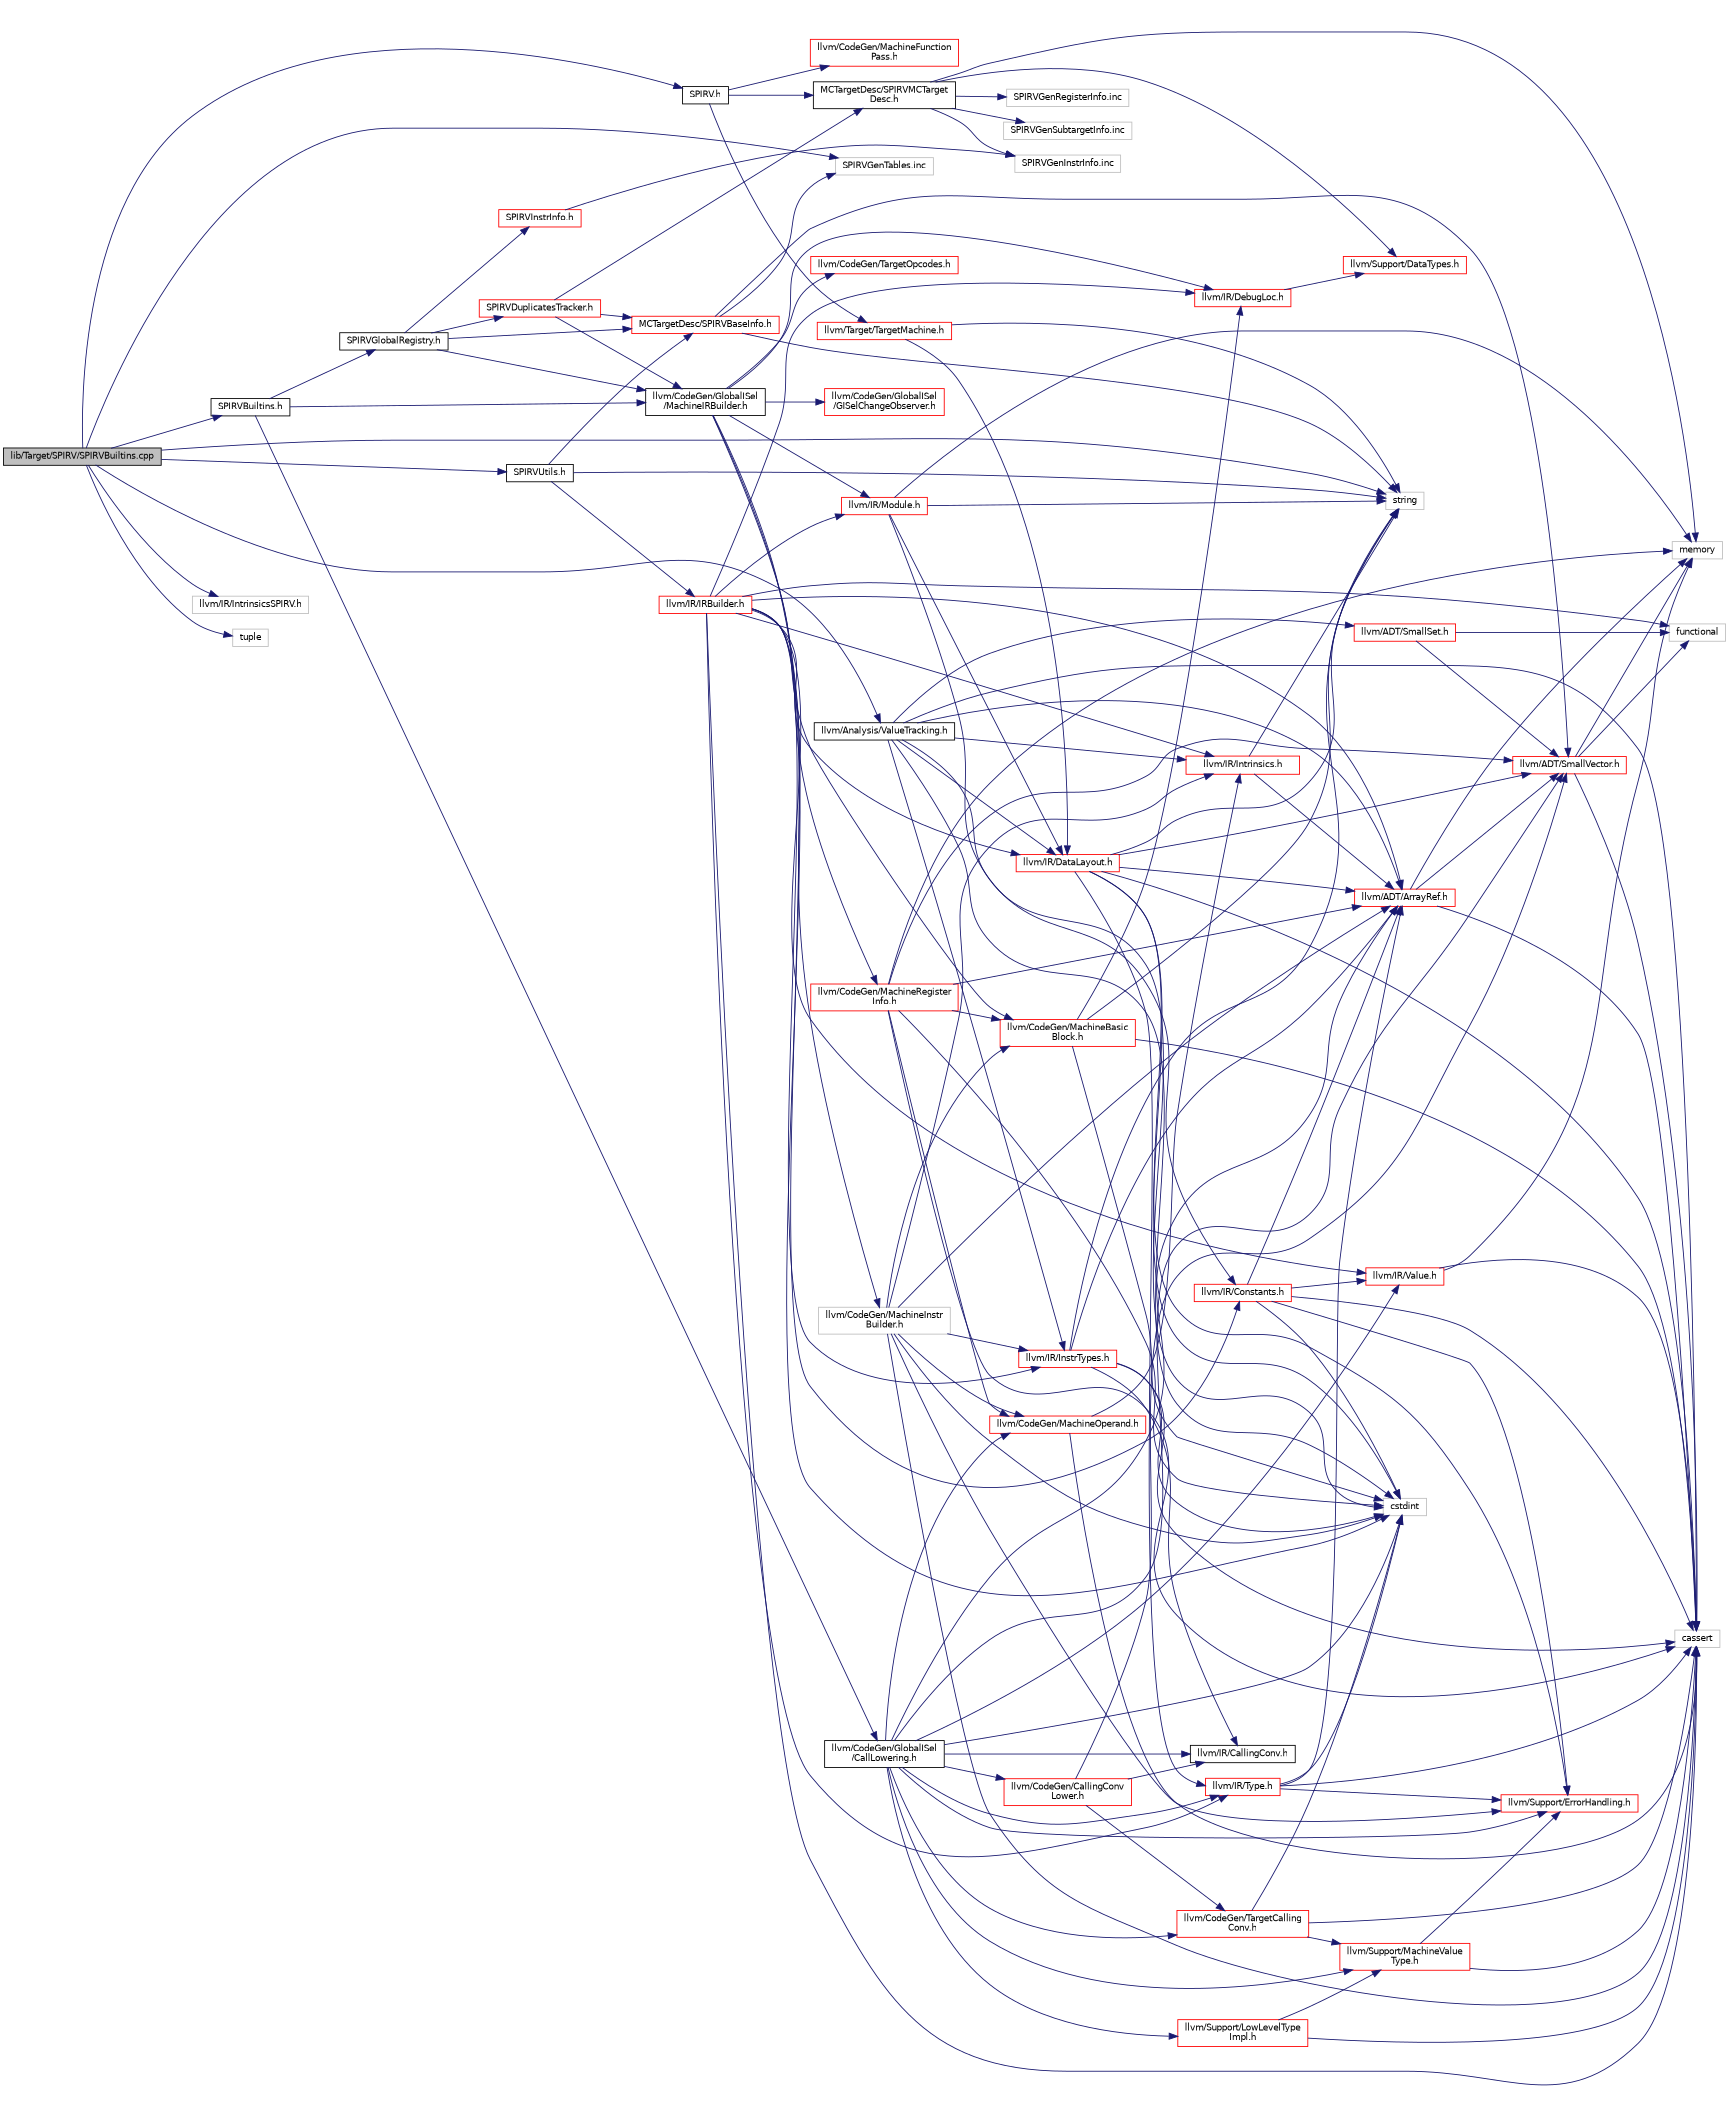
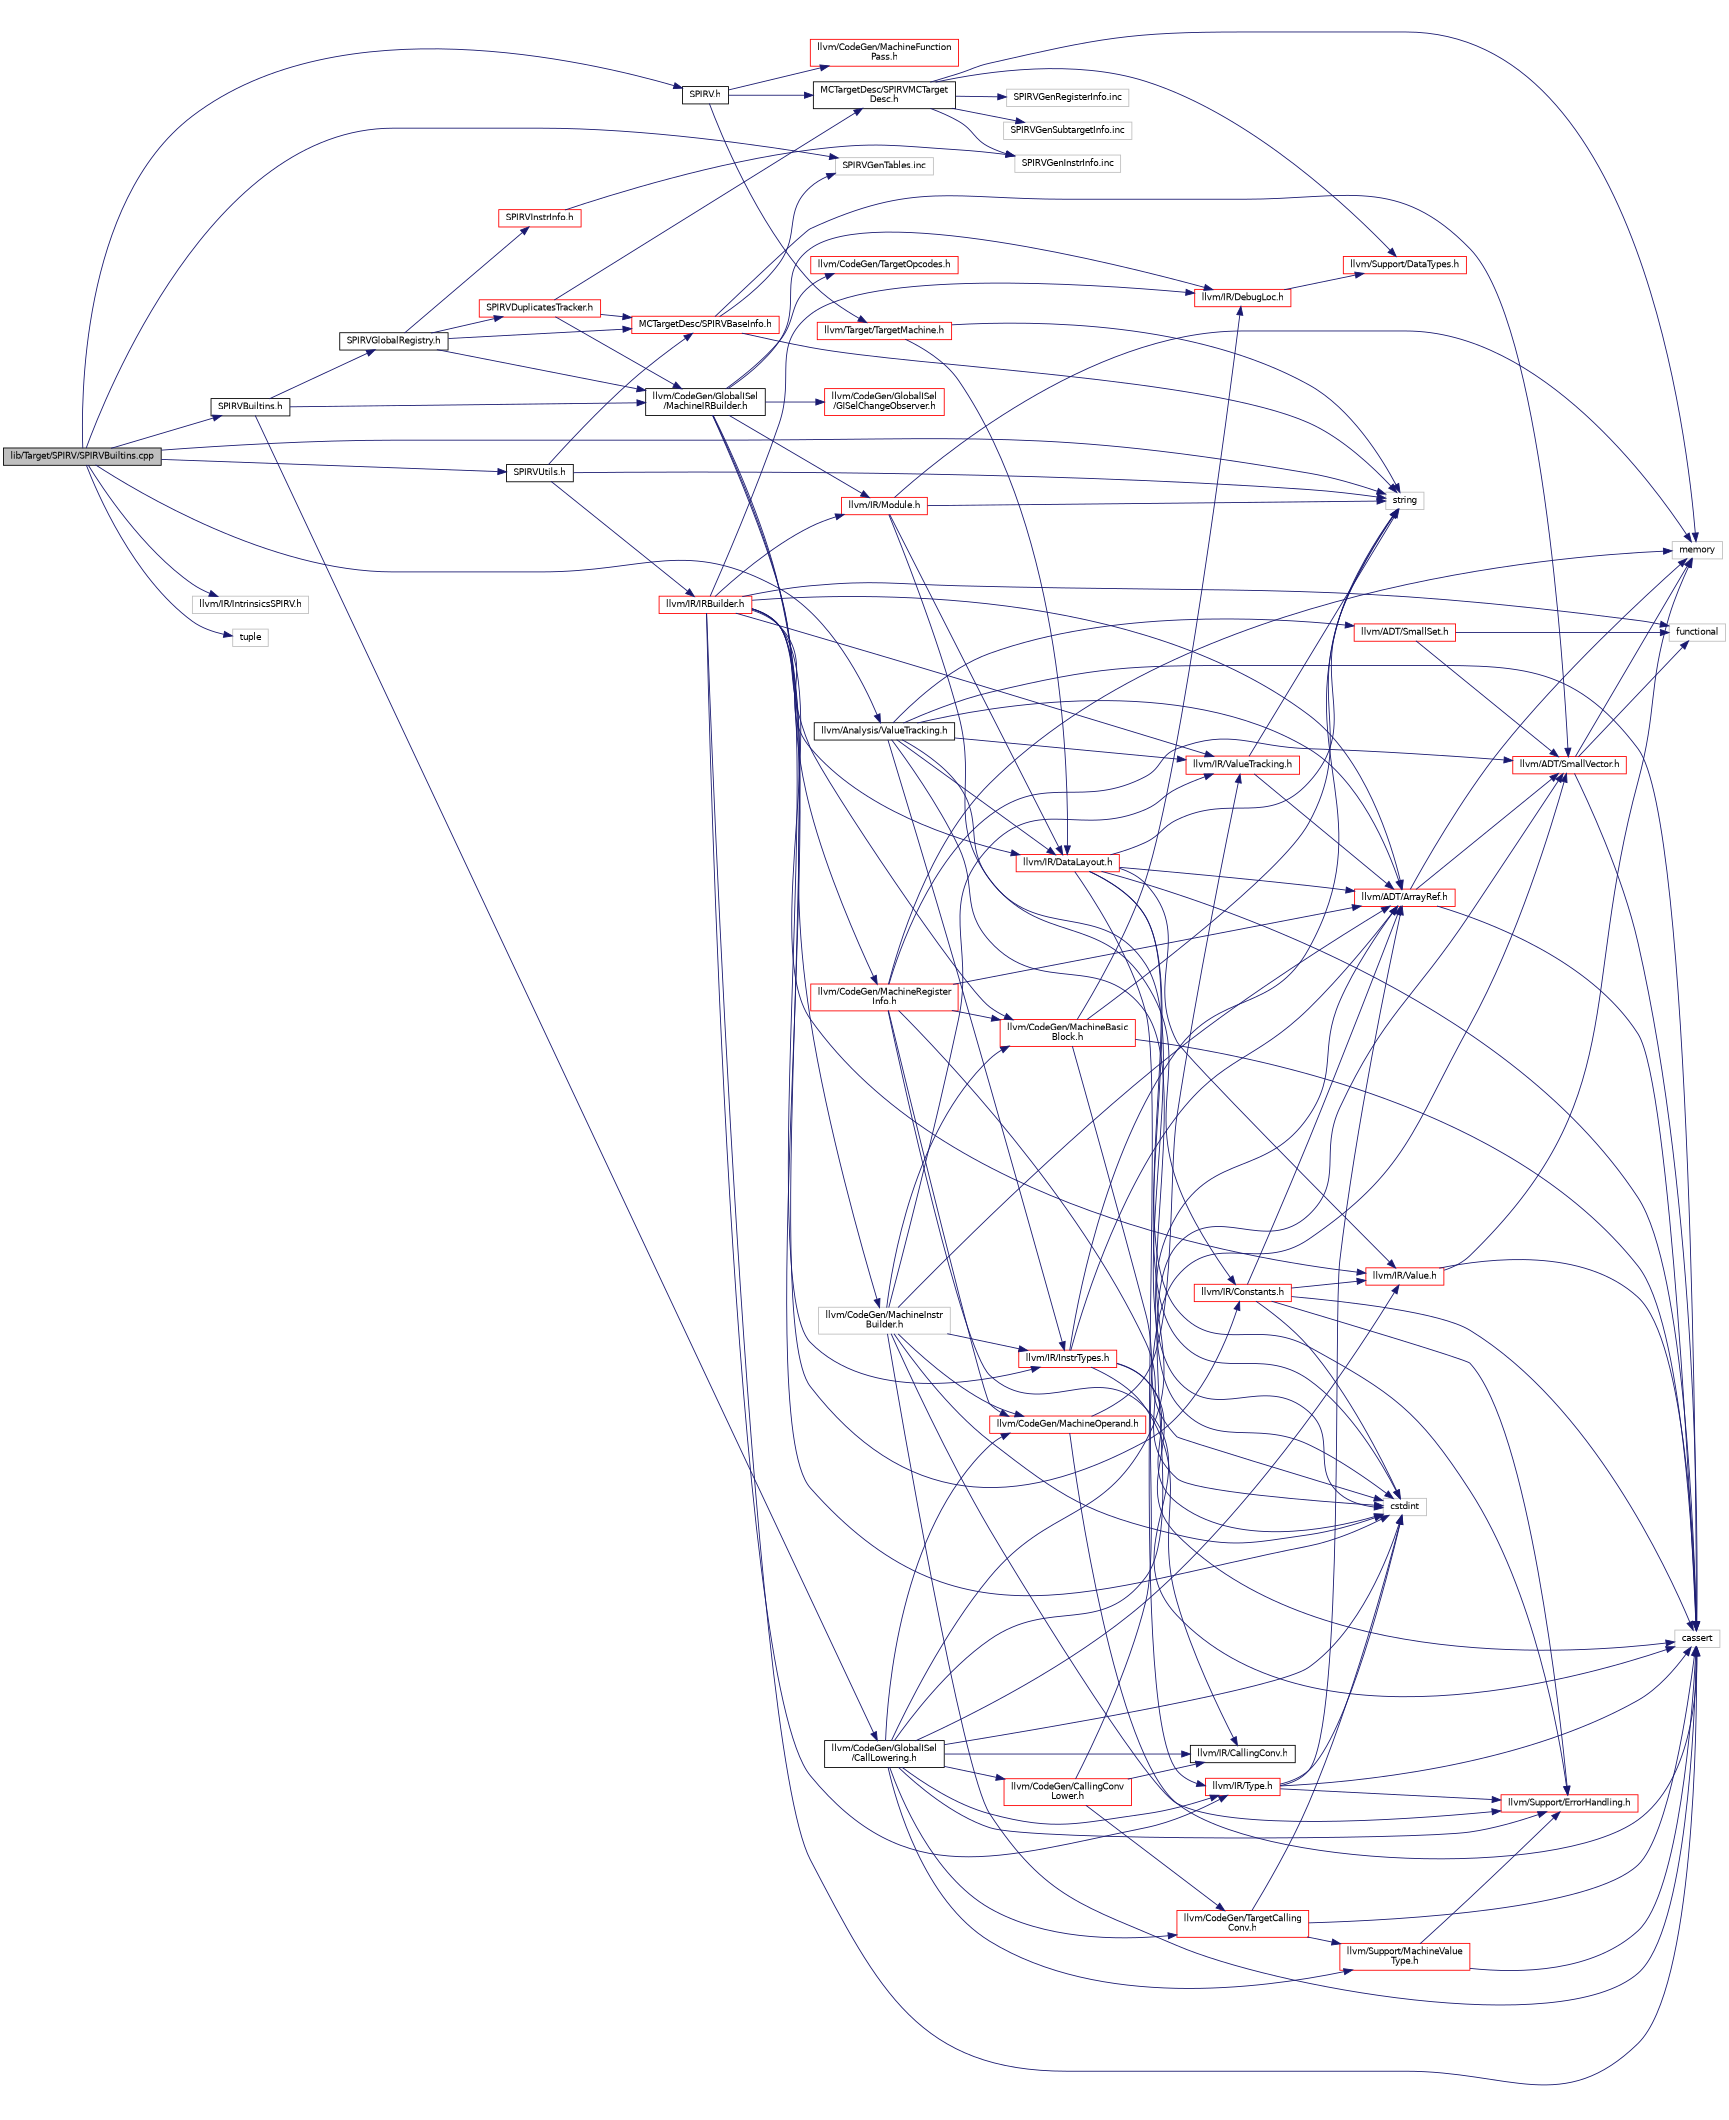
node "llvm/IR/Intrinsics.h": label "llvm/IR/Intrinsics.h" -> "llvm/IR/ValueTracking.h"
edge "llvm/IR/DataLayout.h" -> "llvm/ADT/SmallVector.h": now "llvm/IR/DataLayout.h" -> "llvm/IR/Value.h"
node "llvm/Support/LowLevelType Impl.h": removed
